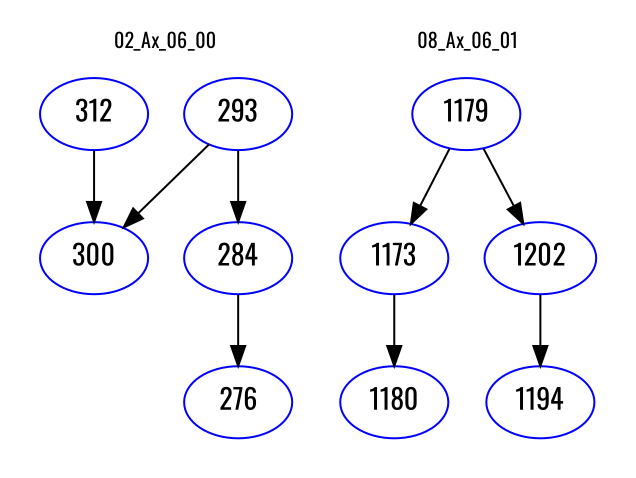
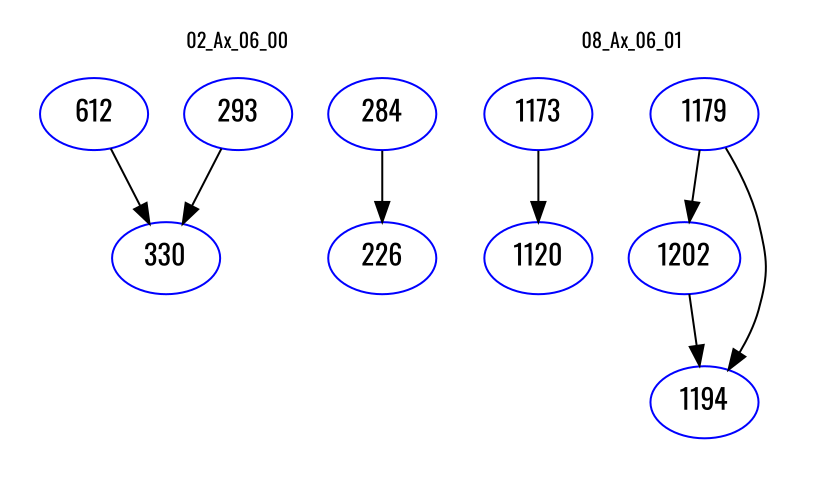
node "312": label "312" -> "612"
edge "293" -> "284": removed
edge "1179" -> "1173": now "1179" -> "1194"
node "300": label "300" -> "330"
node "276": label "276" -> "226"
node "1180": label "1180" -> "1120"
